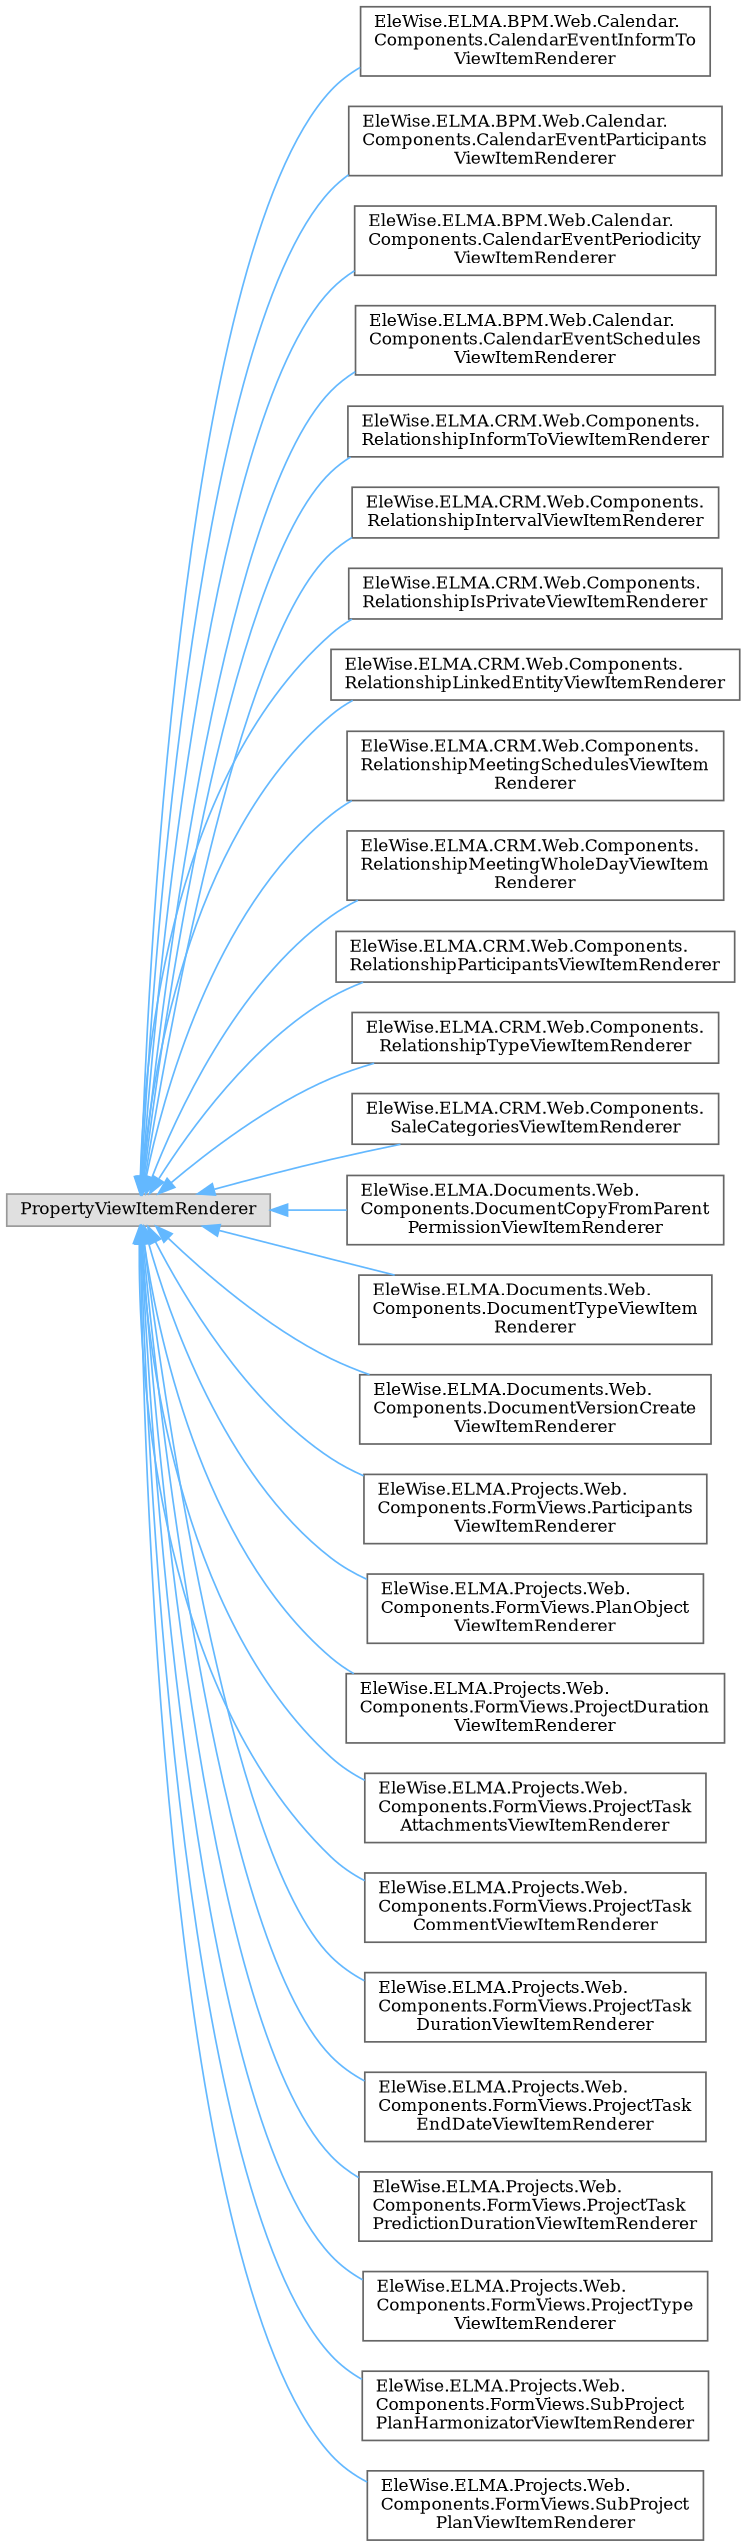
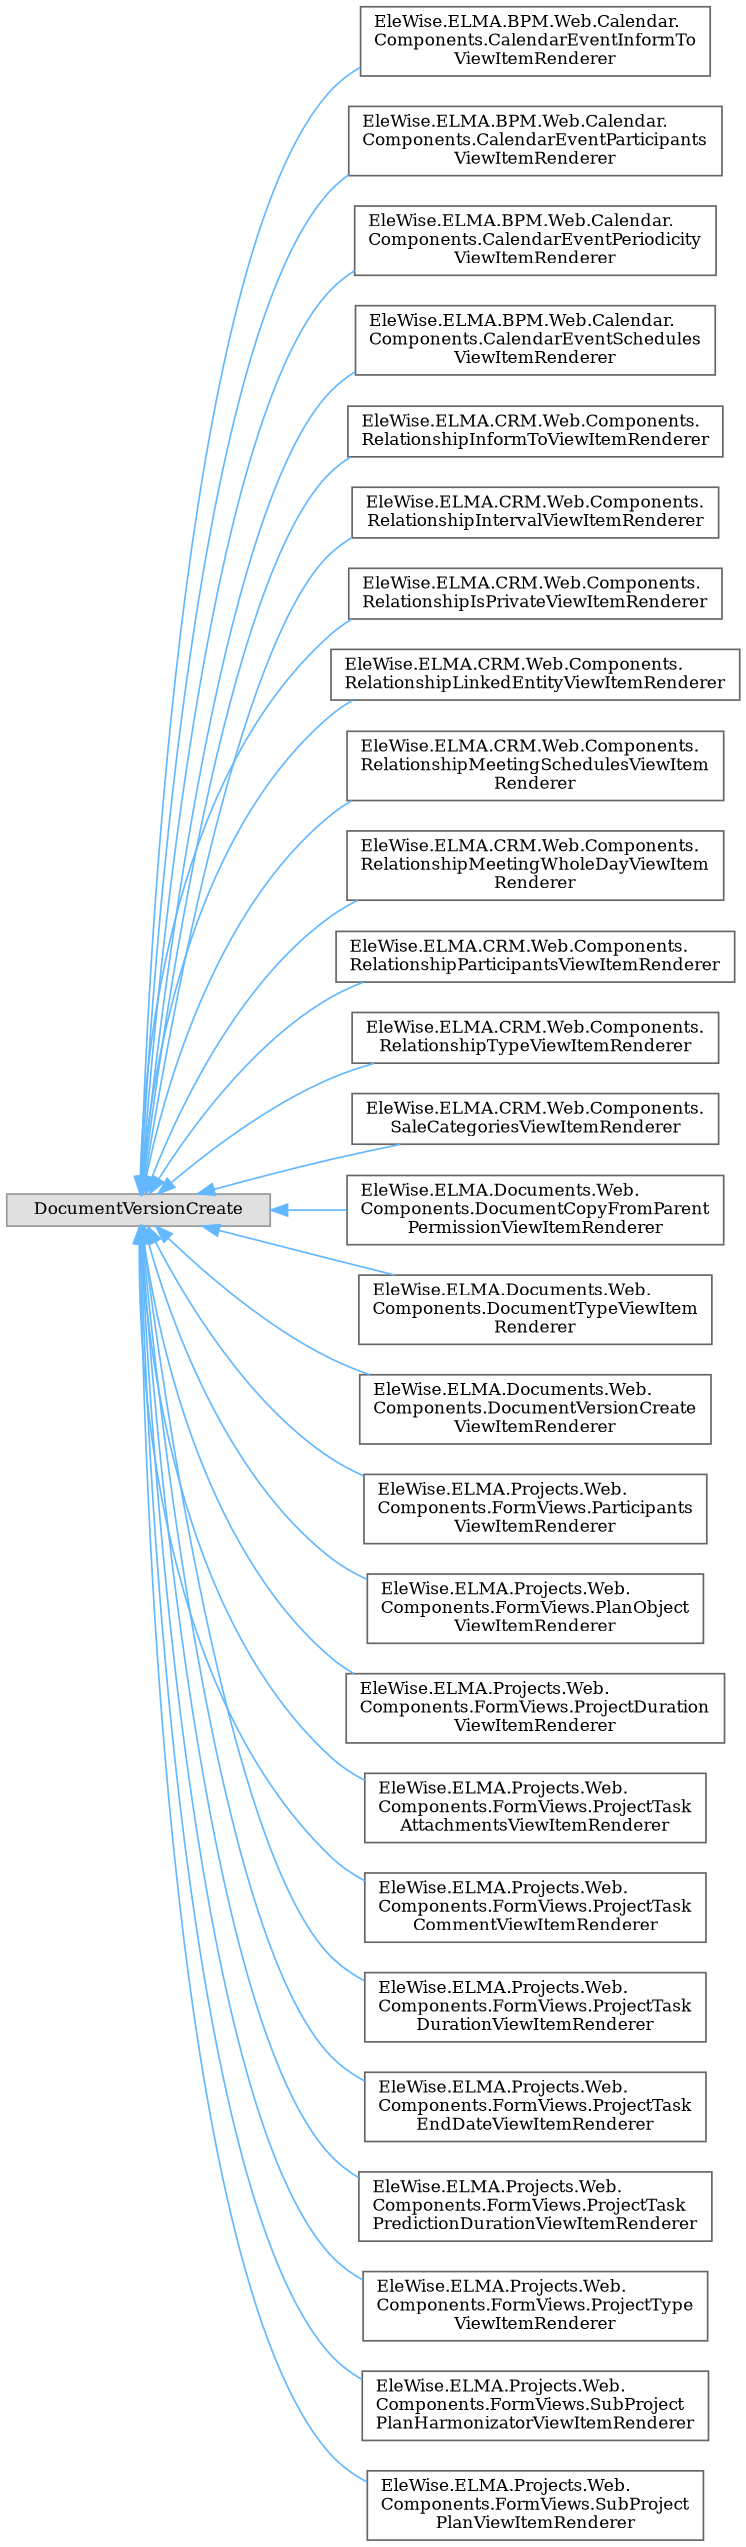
node "PropertyViewItemRenderer": label "PropertyViewItemRenderer" -> "DocumentVersionCreate"
